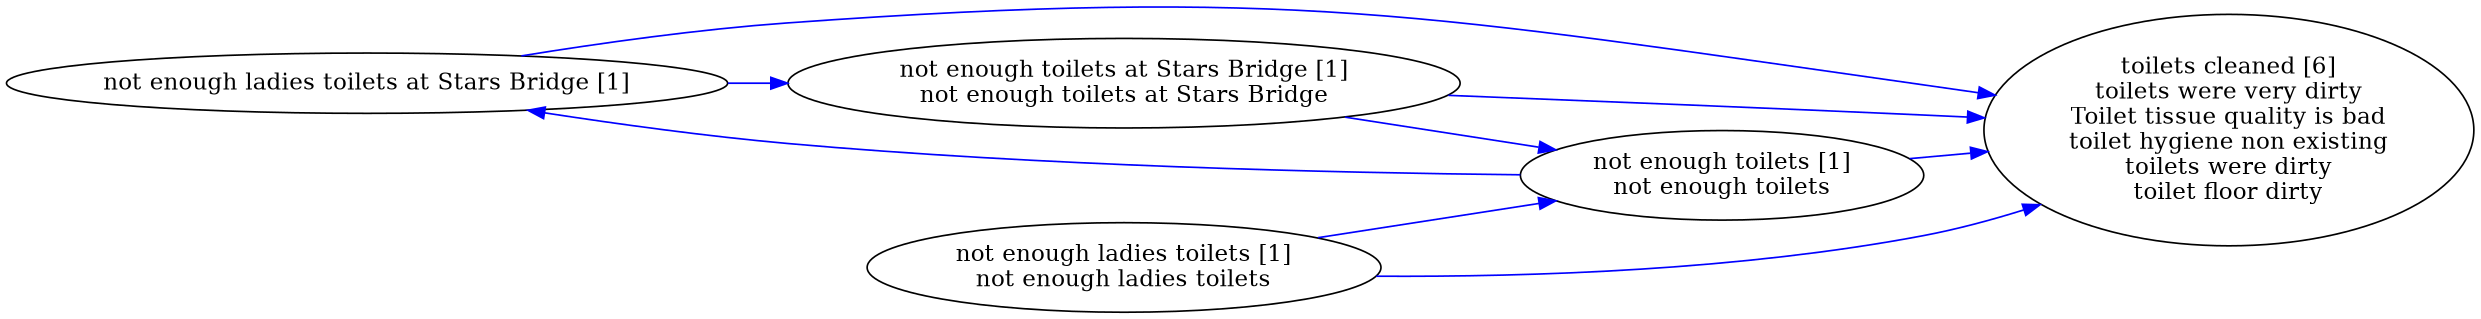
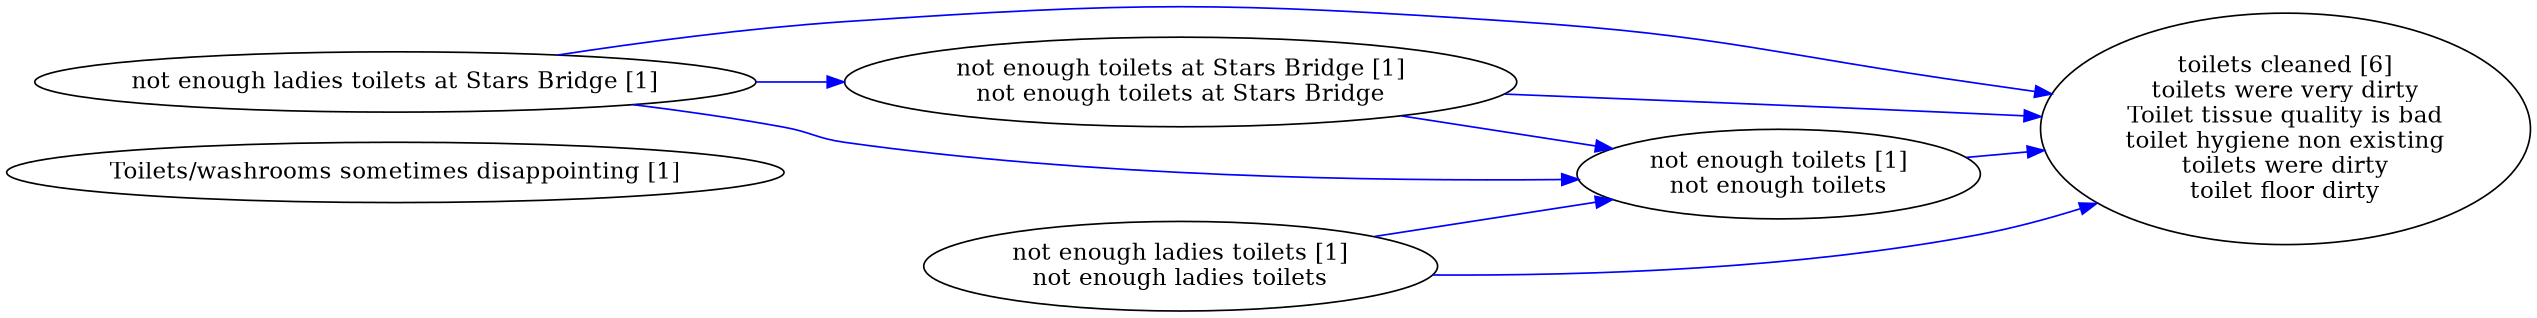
edge "not enough toilets [1] not enough toilets" -> "not enough ladies toilets at Stars Bridge [1]": reversed
node "Toilets/washrooms sometimes disappointing [1]": added
